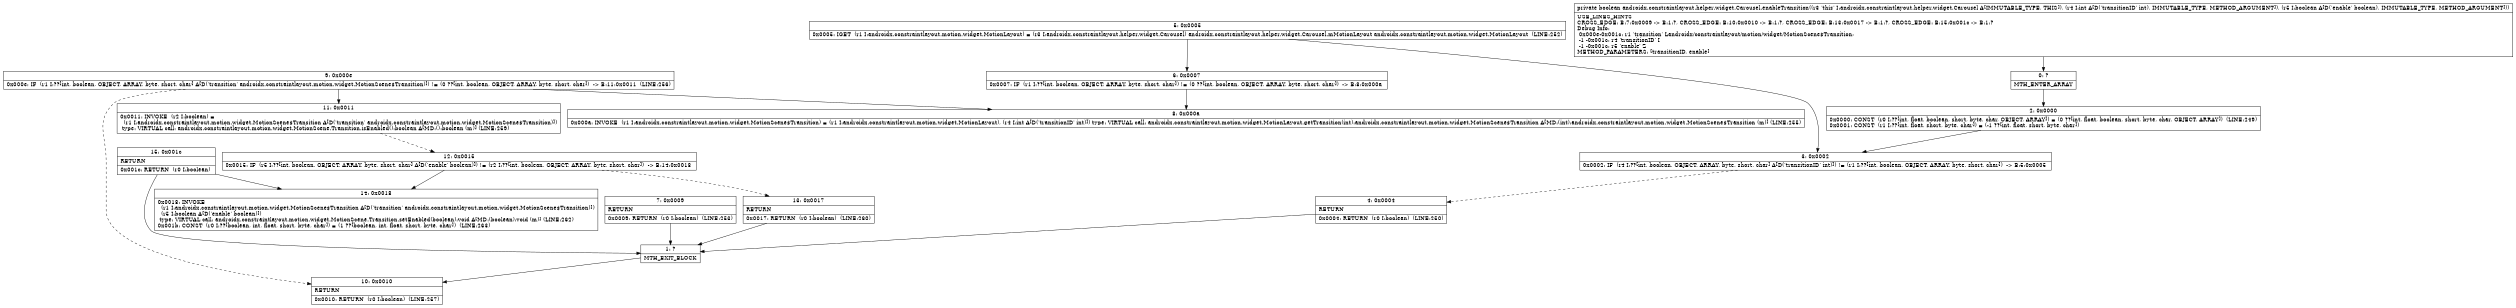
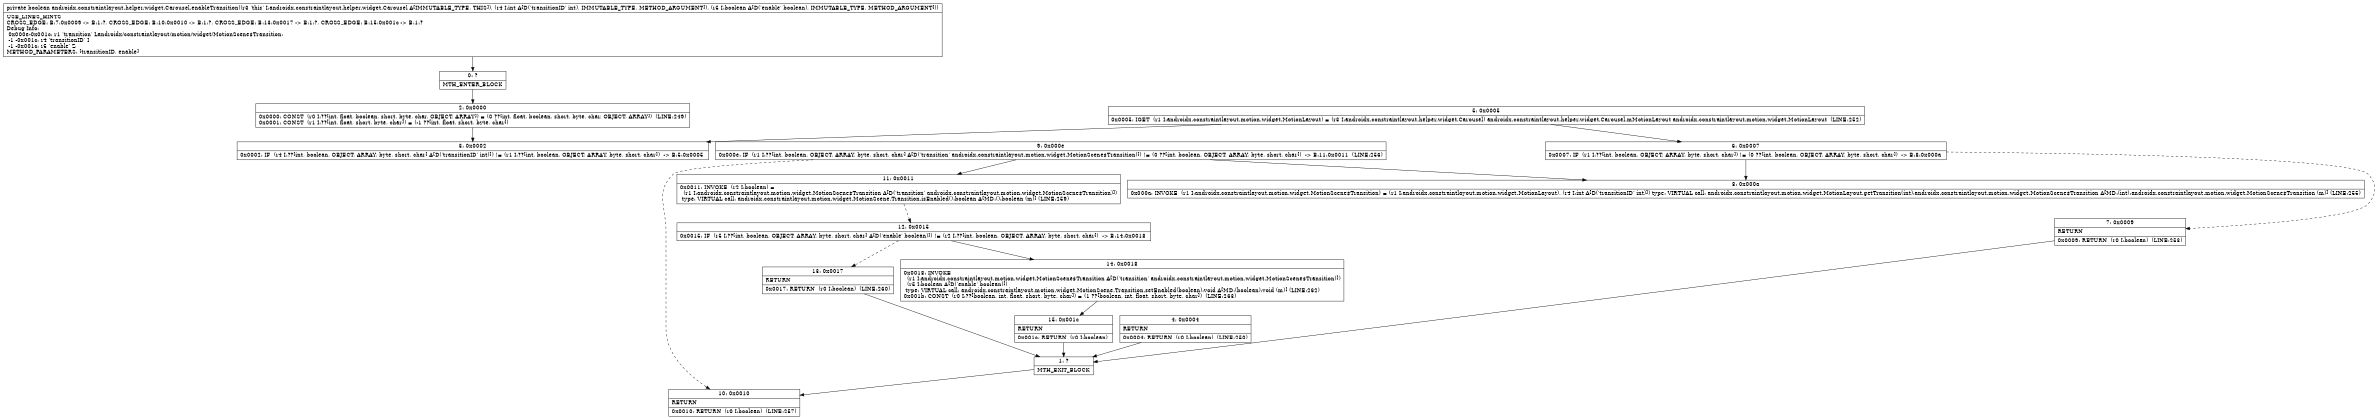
node "0: ?": text "MTH_ENTER_ARRAY" -> "MTH_ENTER_BLOCK"
edge "6: 0x0007" -> "7: 0x0009": added
edge "15: 0x001c" -> "14: 0x0018": reversed
edge "3: 0x0002" -> "4: 0x0004": removed
